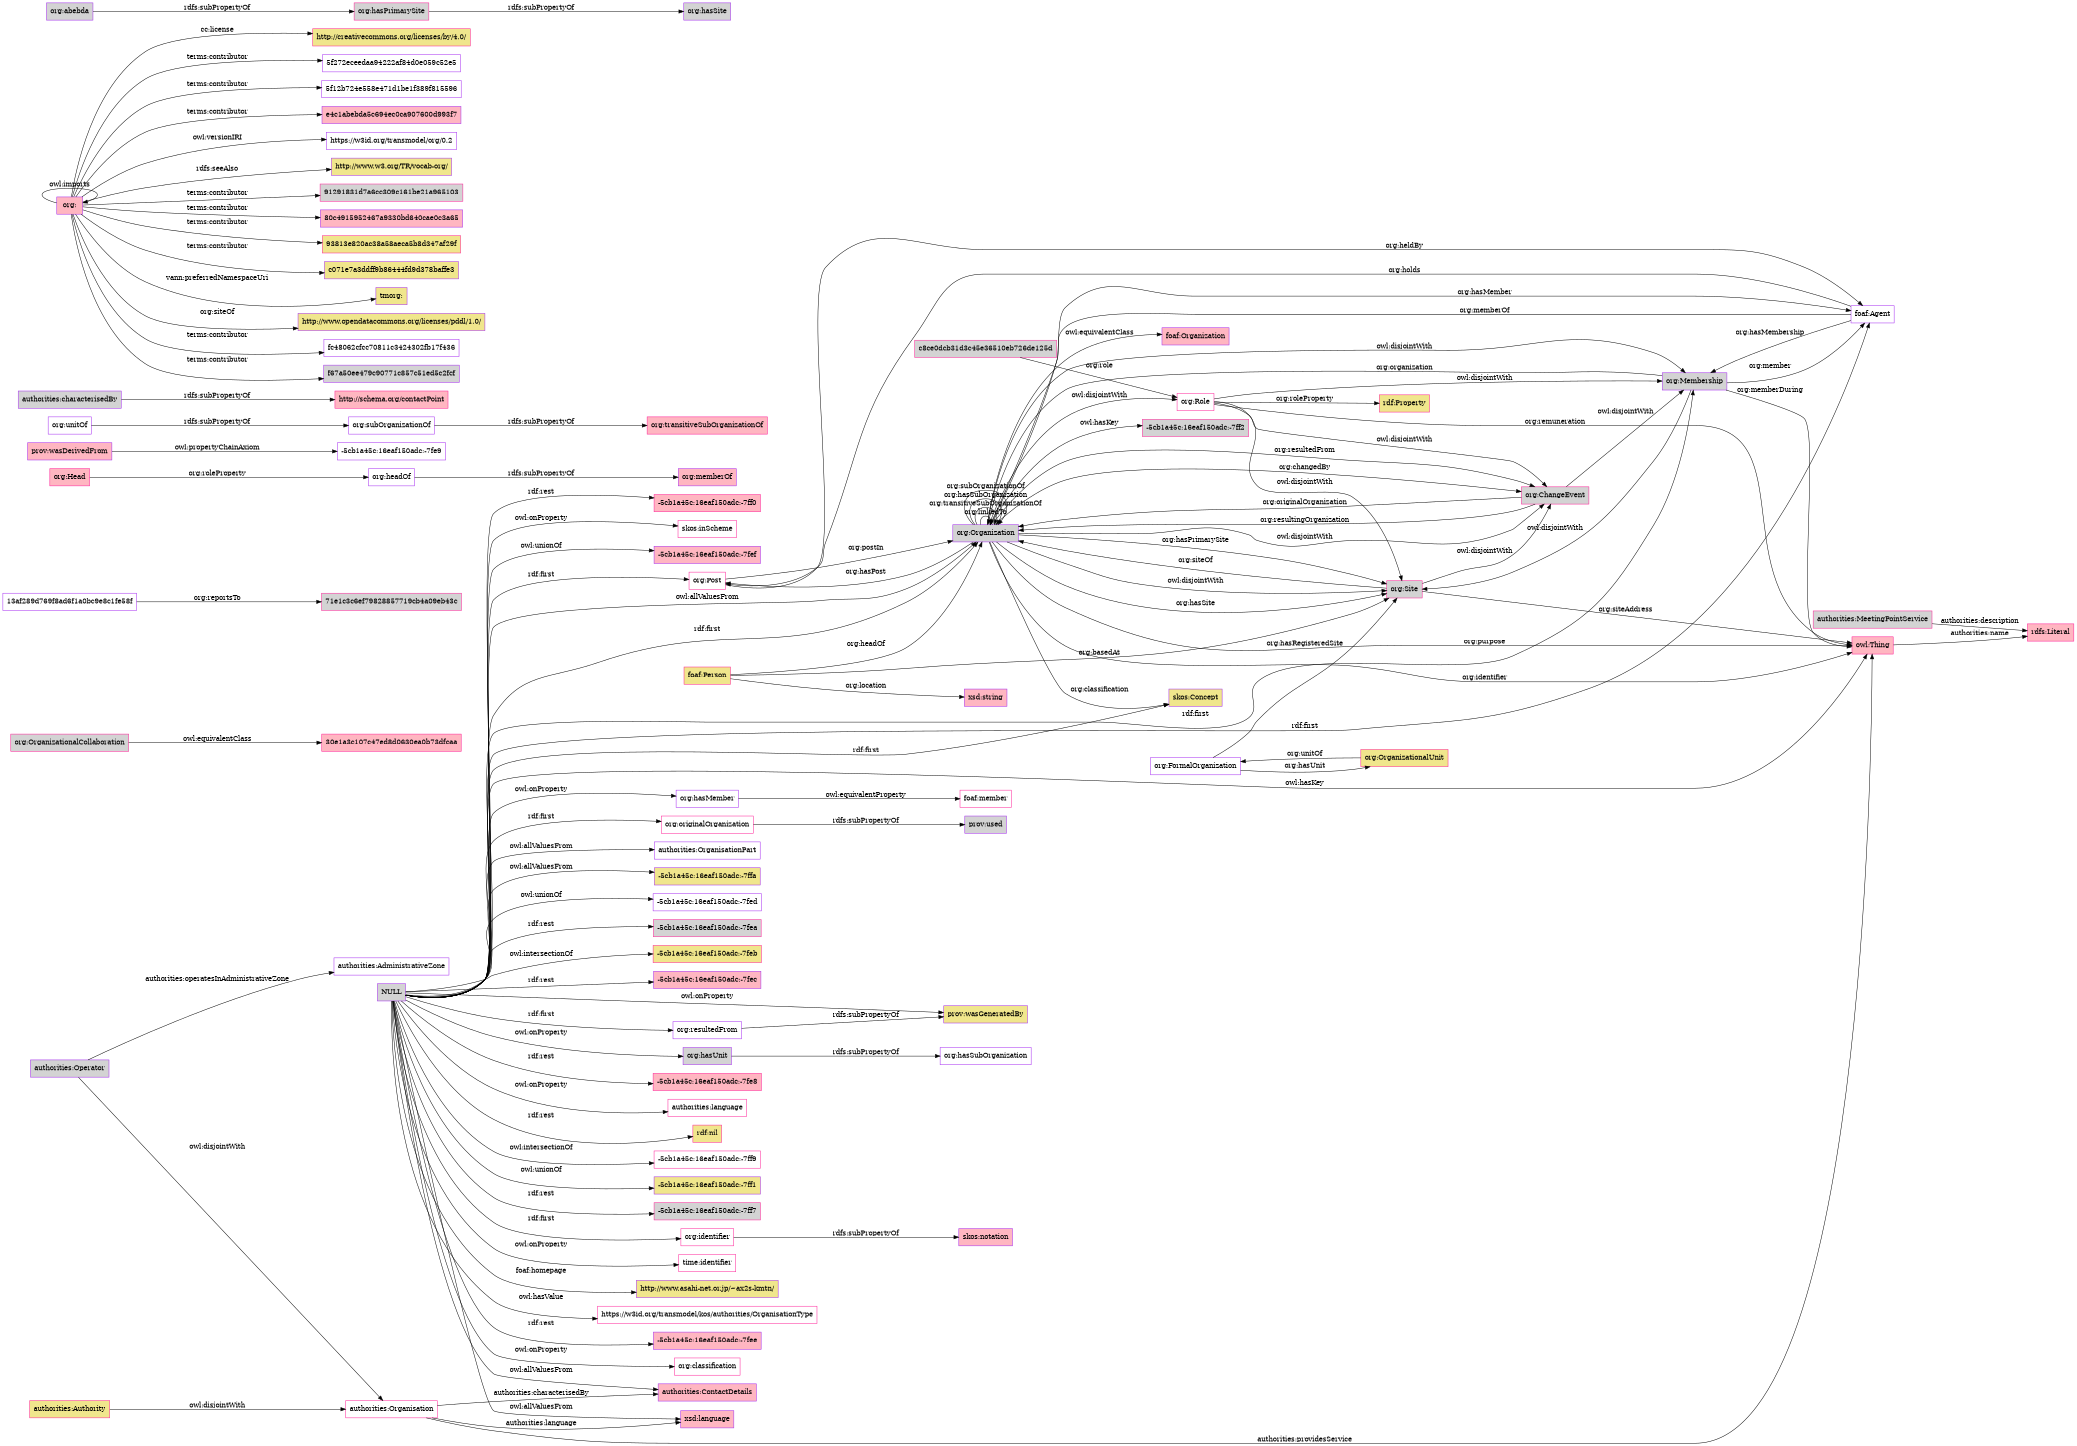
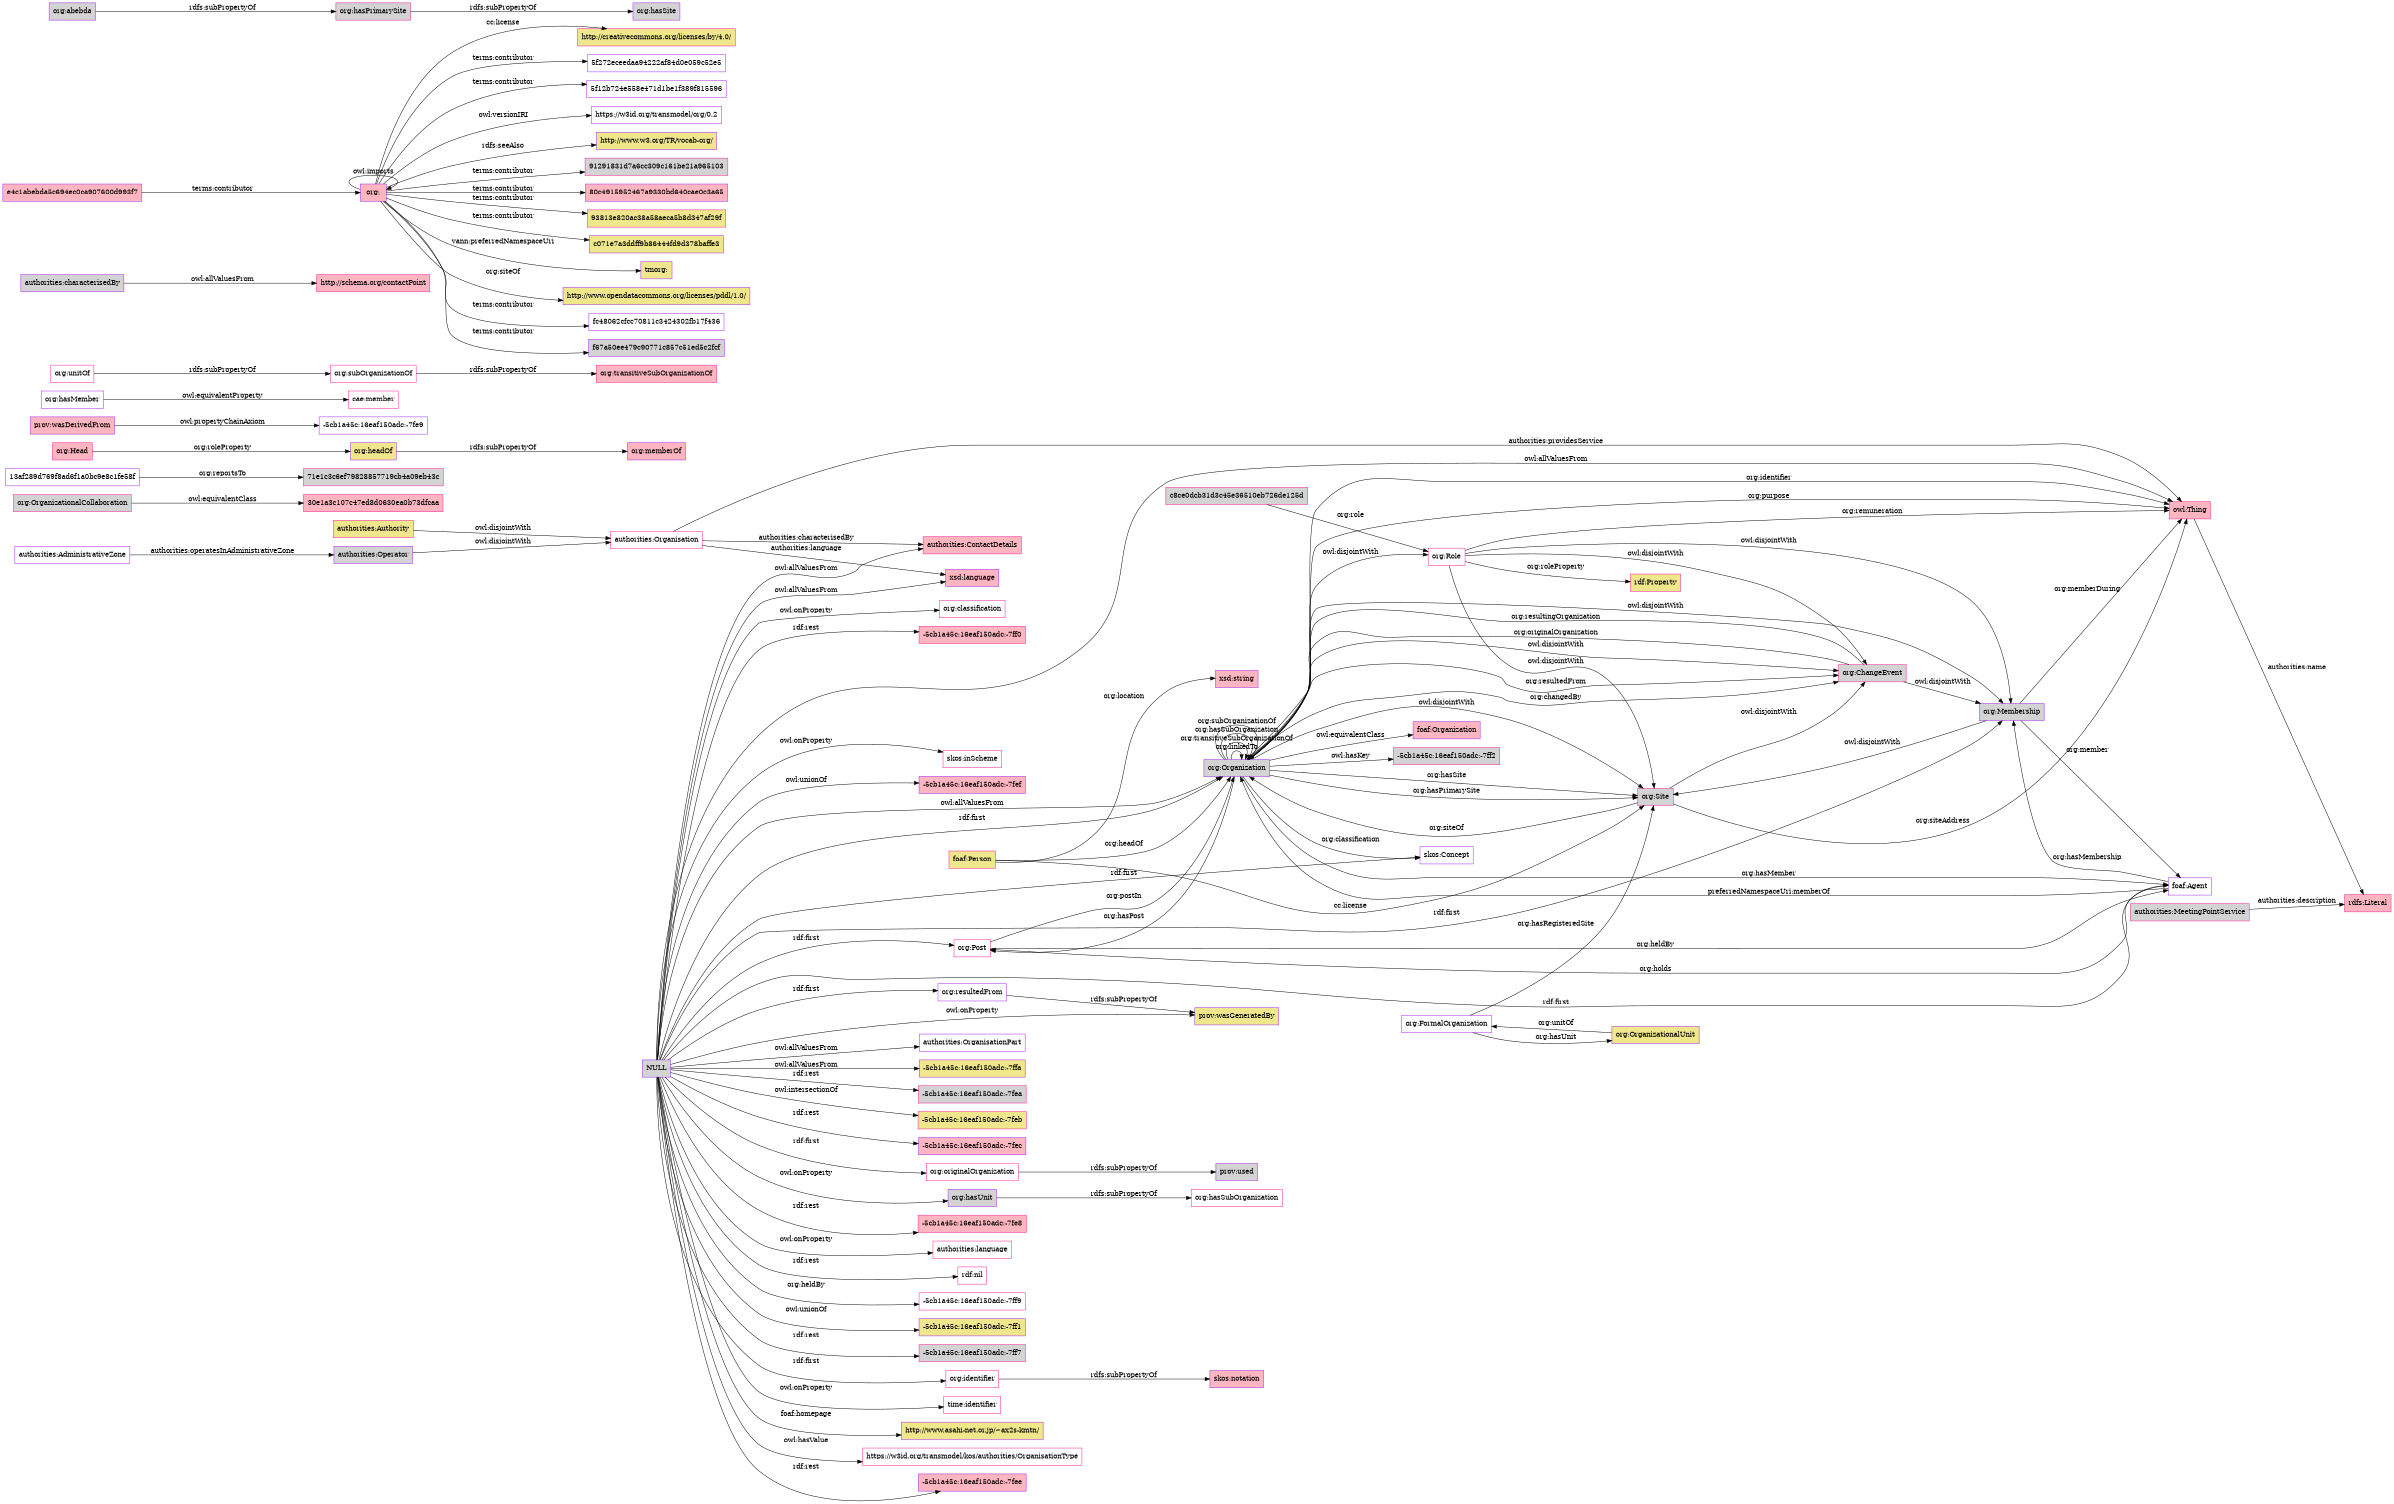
edge "org:" -> "e4c1abebda5c694ec0ca907600d993f7": reversed
edge "foaf:Agent" -> "org:Organization": label "org:memberOf" -> "preferredNamespaceUri:memberOf"
edge "org:Membership" -> "org:Organization": removed, label "org:organization"
edge "authorities:characterisedBy" -> "http://schema.org/contactPoint": label "rdfs:subPropertyOf" -> "owl:allValuesFrom"
node "org:unitOf": color purple -> deeppink
node "org:subOrganizationOf": color purple -> deeppink
node "org:headOf": fillcolor white -> khaki
edge "foaf:Person" -> "org:Site": label "org:basedAt" -> "cc:license"
node "skos:Concept": fillcolor khaki -> white
node "org:OrganizationalUnit": color deeppink -> purple
edge "NULL" -> "owl:Thing": label "owl:hasKey" -> "owl:allValuesFrom"
node "foaf:member": label "foaf:member" -> "cae:member"
edge "NULL" -> "org:hasMember": removed, label "owl:onProperty"
node "-5cb1a45c:16eaf150adc:-7fed": removed
edge "authorities:Operator" -> "authorities:AdministrativeZone": reversed
node "org:hasSubOrganization": color purple -> deeppink
node "rdf:nil": fillcolor khaki -> white
edge "NULL" -> "-5cb1a45c:16eaf150adc:-7ff9": label "owl:intersectionOf" -> "org:heldBy"
node "authorities:ContactDetails": color purple -> deeppink
